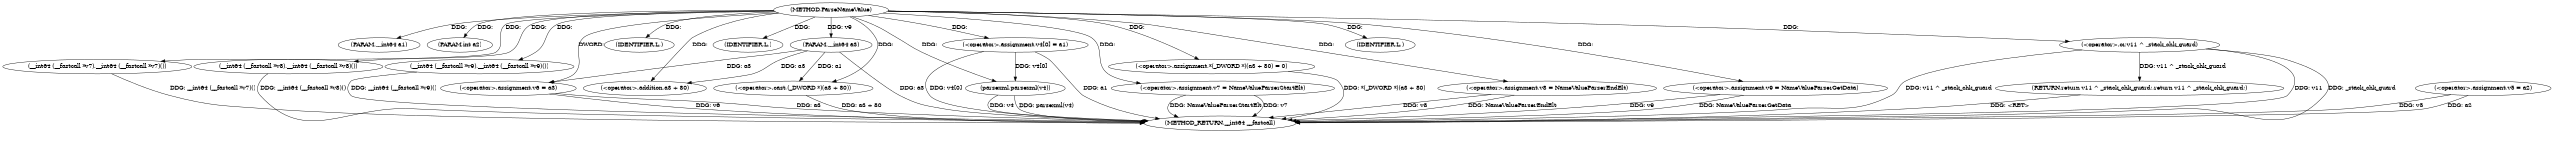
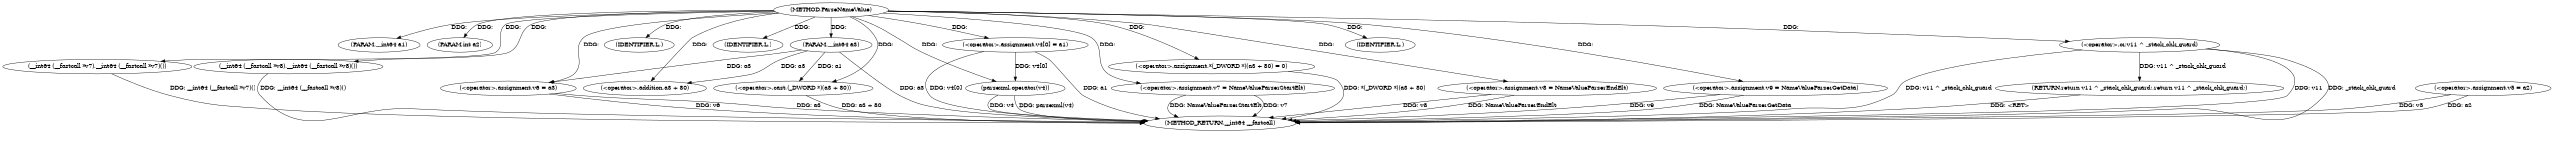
edge "(METHOD,ParseNameValue)" -> "(PARAM,__int64 a3)": label "DDG: v9" -> "DDG: "
edge "(METHOD,ParseNameValue)" -> "(<operator>.assignment,v6 = a3)": label "DWORD: " -> "DDG: "
node "(__int64 (__fastcall *v9),__int64 (__fastcall *v9)())": removed
node "(parsexml,parsexml(v4))": label "(parsexml,parsexml(v4))" -> "(parsexml,operator(v4))"
